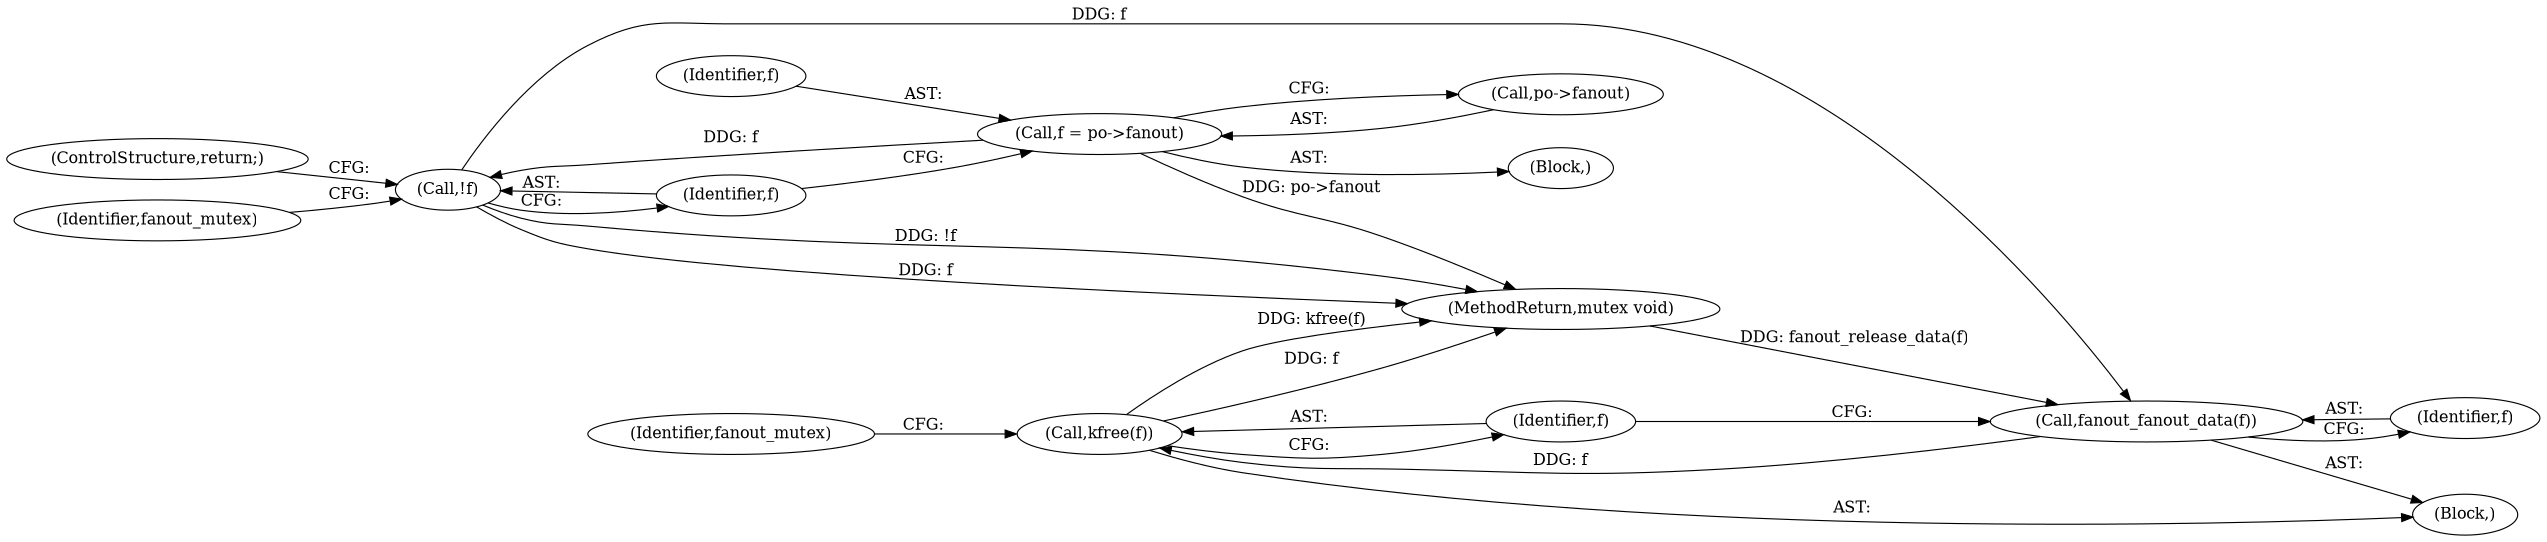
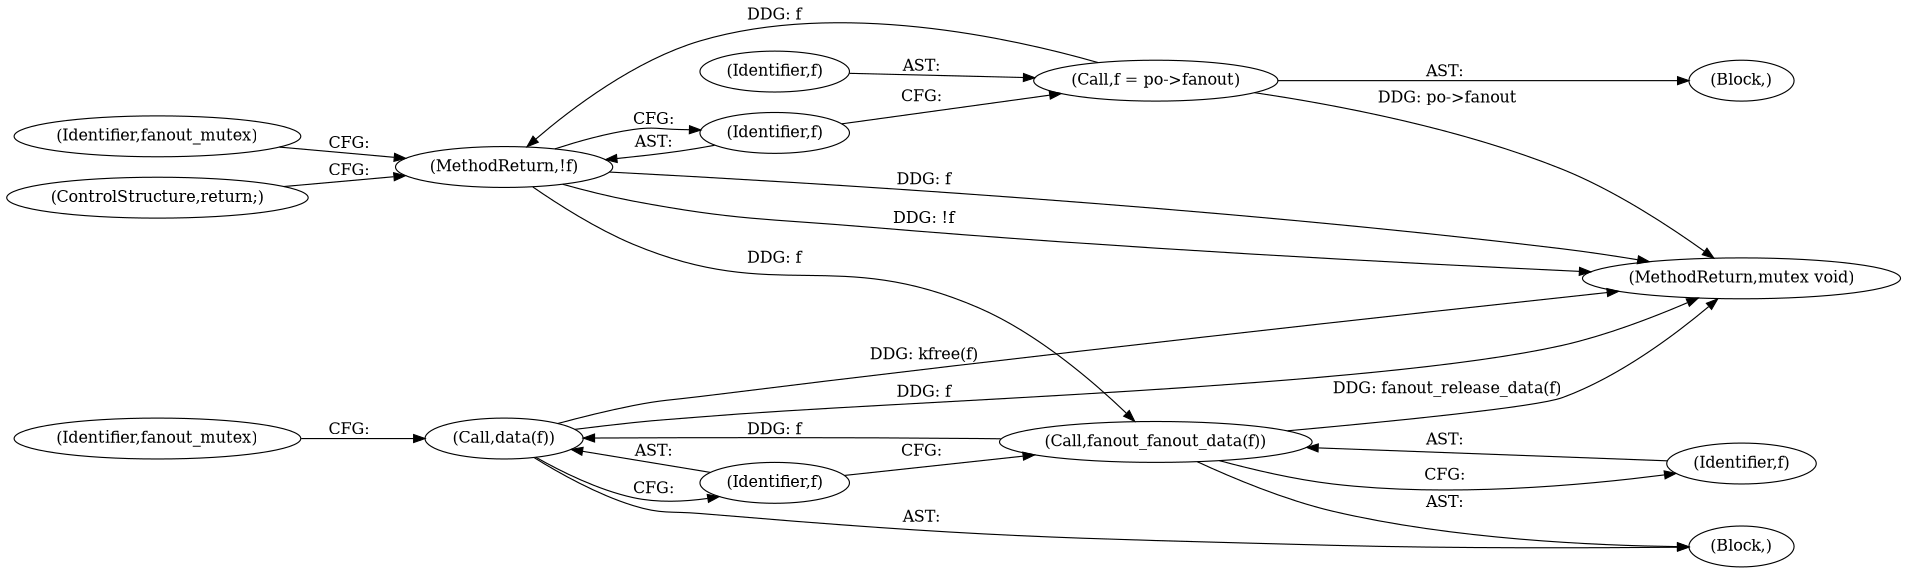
node "(Call,po->fanout)": removed
node "(Call,!f)": label "(Call,!f)" -> "(MethodReturn,!f)"
edge "(MethodReturn,mutex void)" -> "(Call,fanout_fanout_data(f))": reversed
node "(Call,kfree(f))": label "(Call,kfree(f))" -> "(Call,data(f))"
